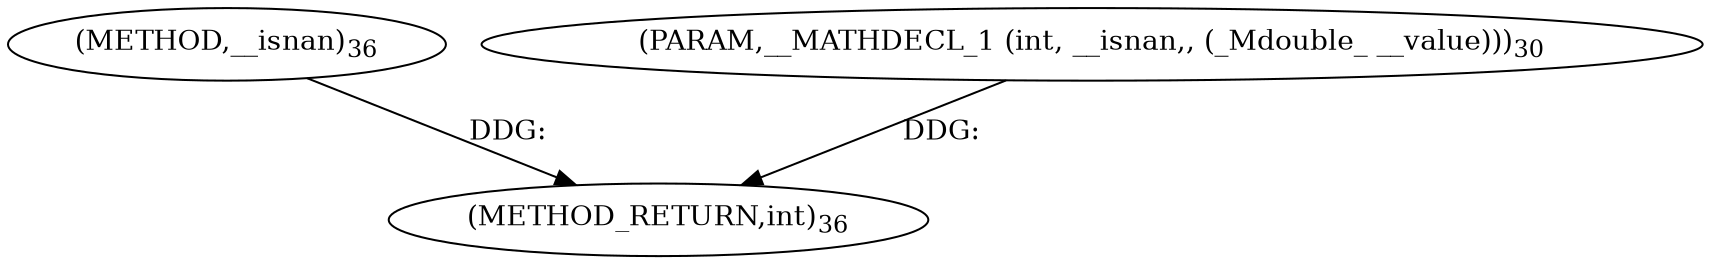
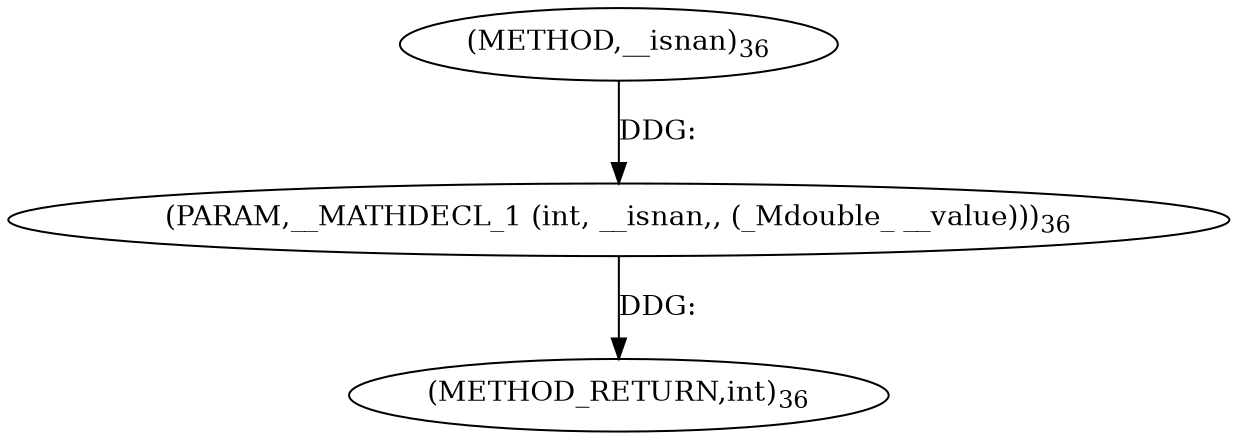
node "(PARAM,__MATHDECL_1 (int, __isnan,, (_Mdouble_ __value)))": text "30" -> "36"
edge "(METHOD,__isnan)" -> "(METHOD_RETURN,int)": now "(METHOD,__isnan)" -> "(PARAM,__MATHDECL_1 (int, __isnan,, (_Mdouble_ __value)))"
